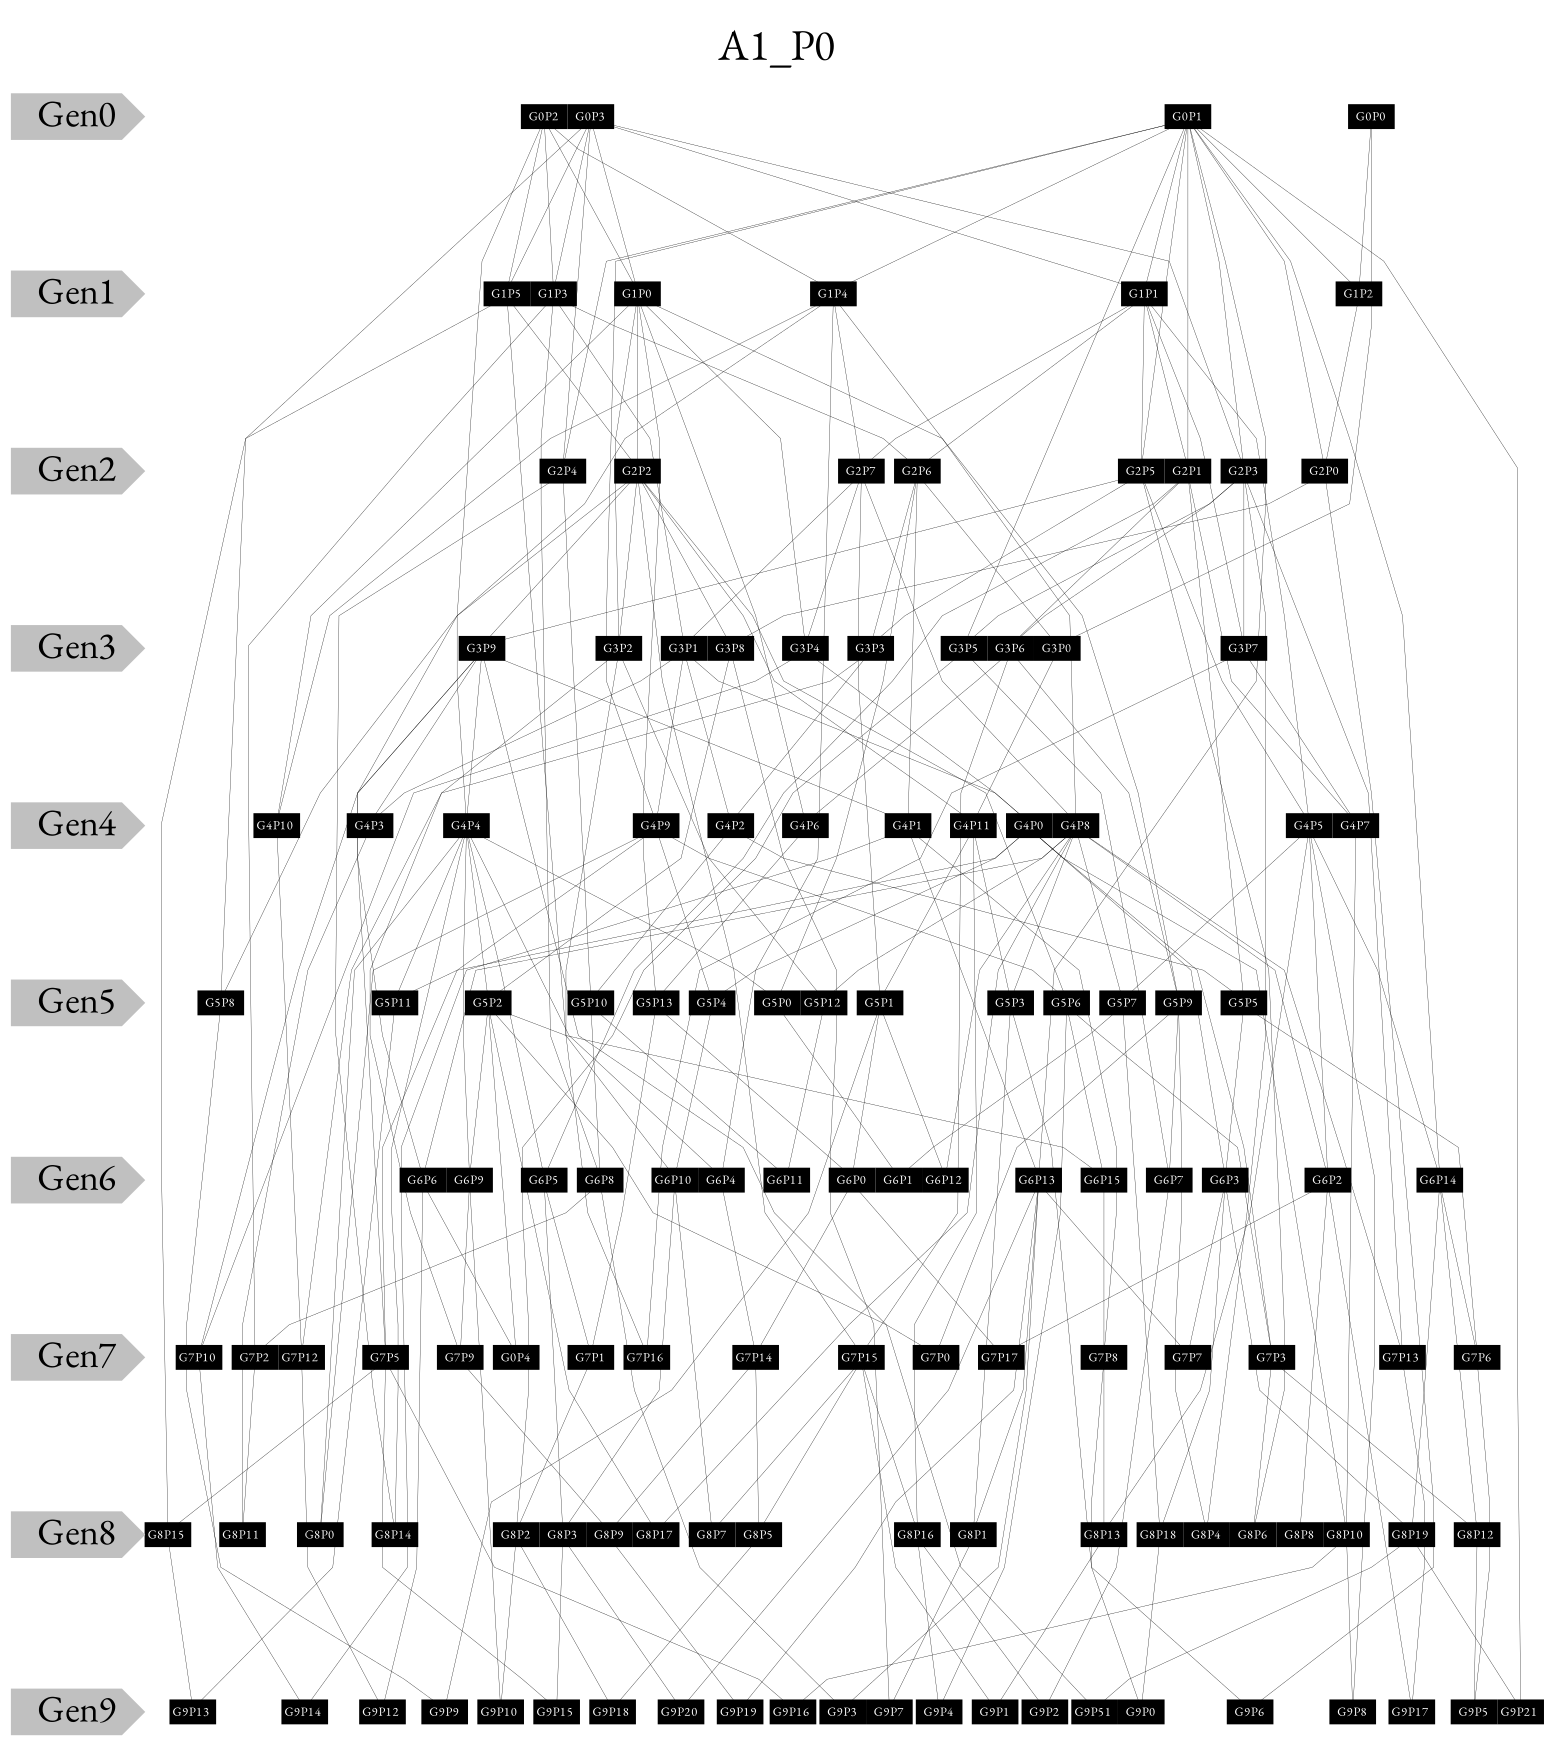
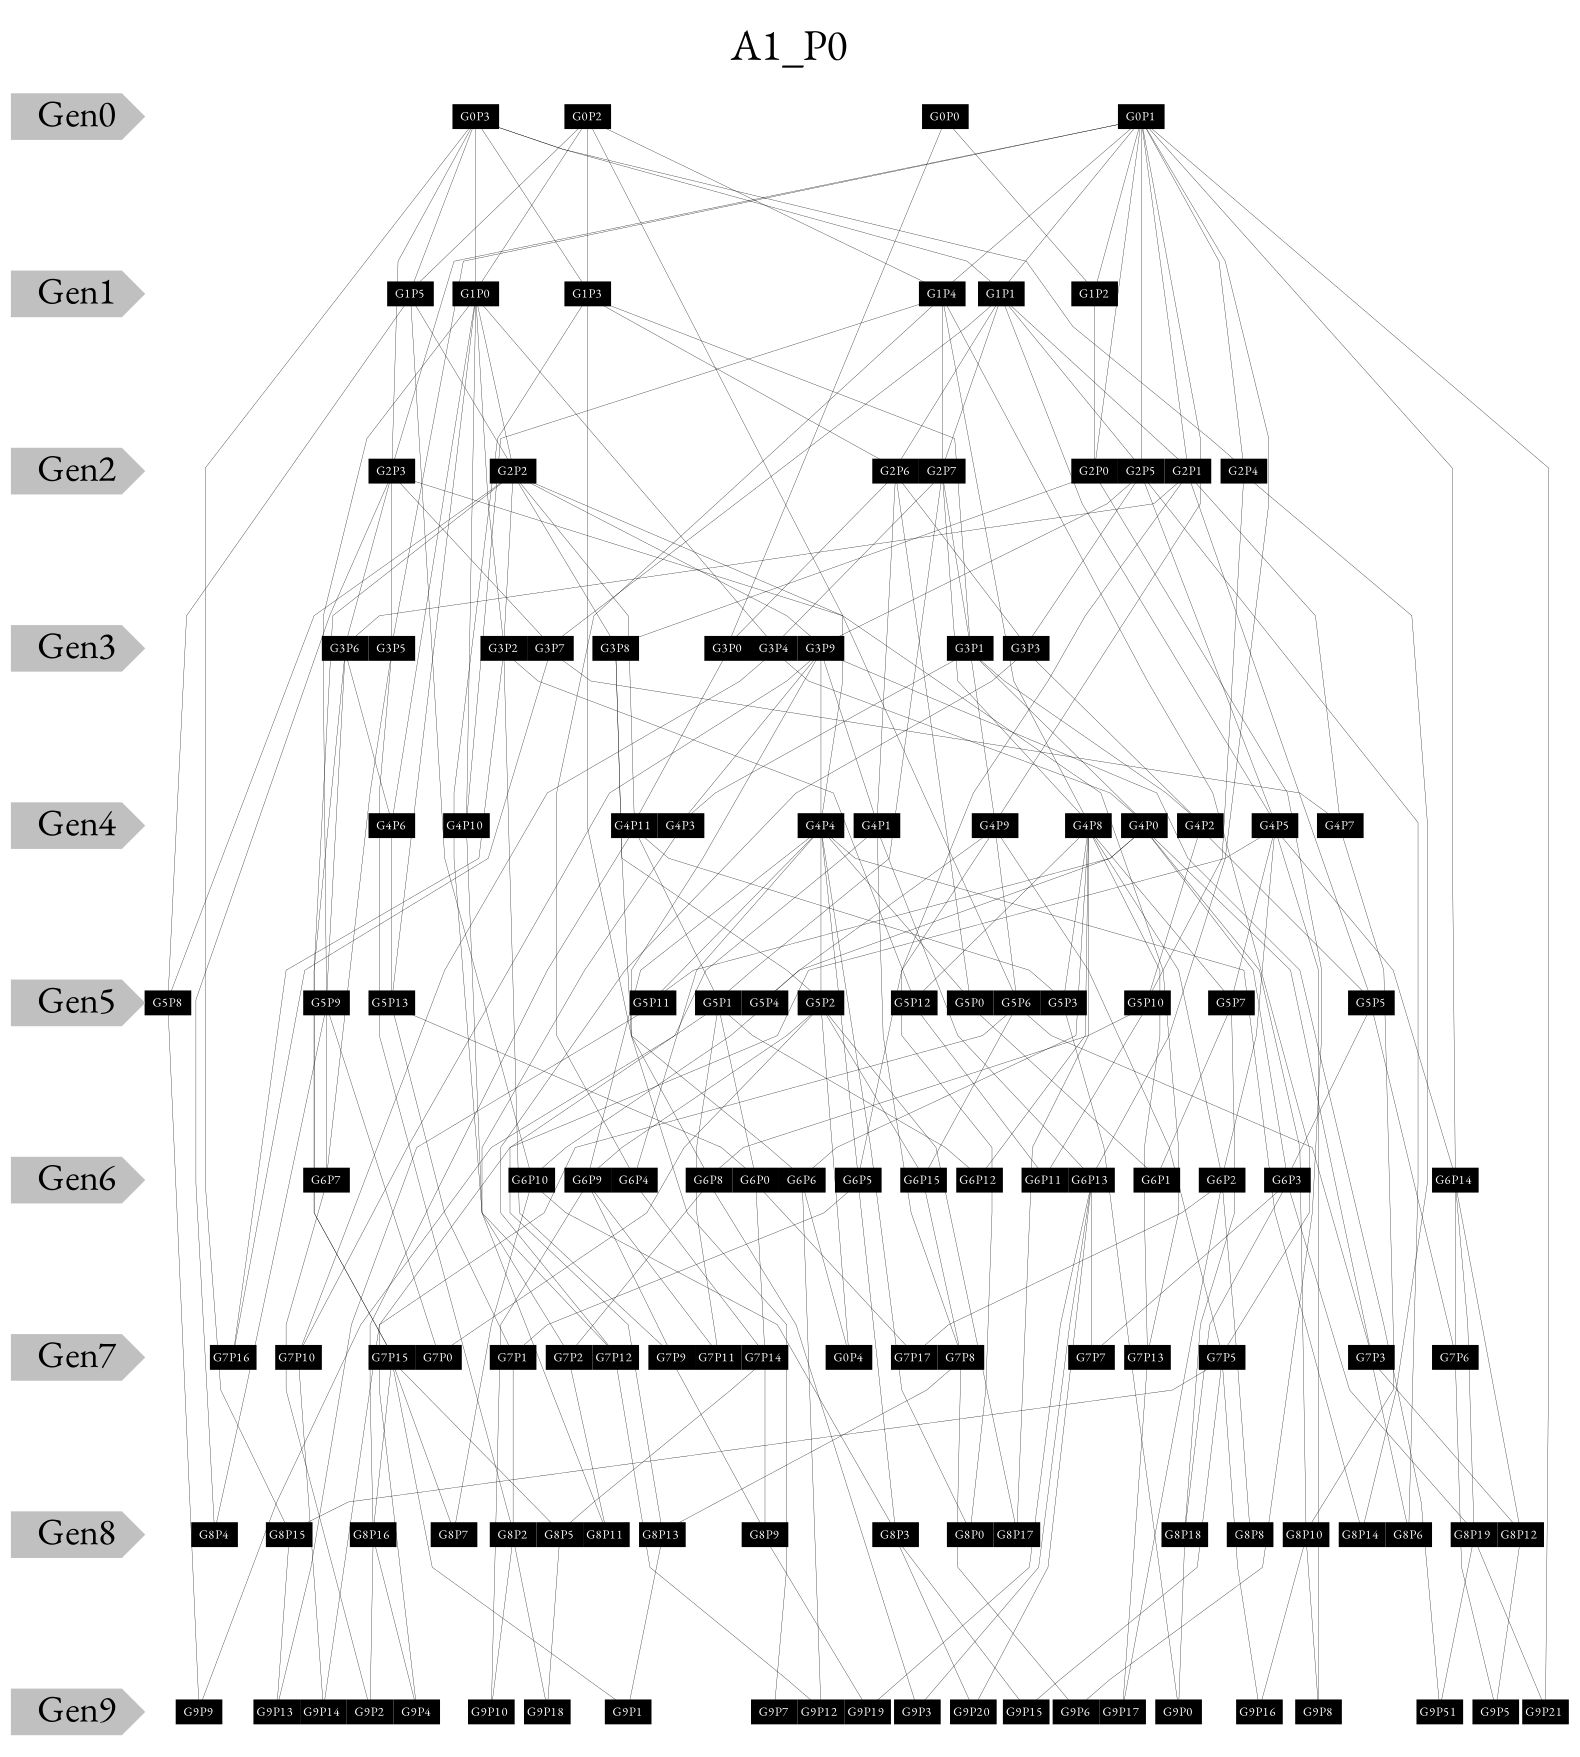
node "G7P11": added
node "G8P1": removed
